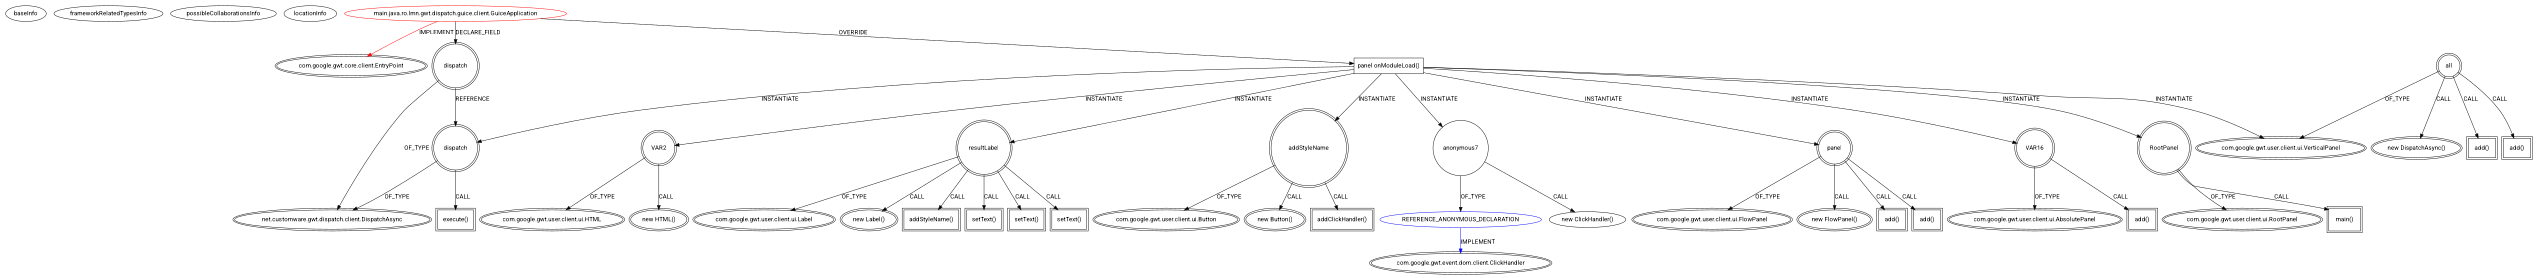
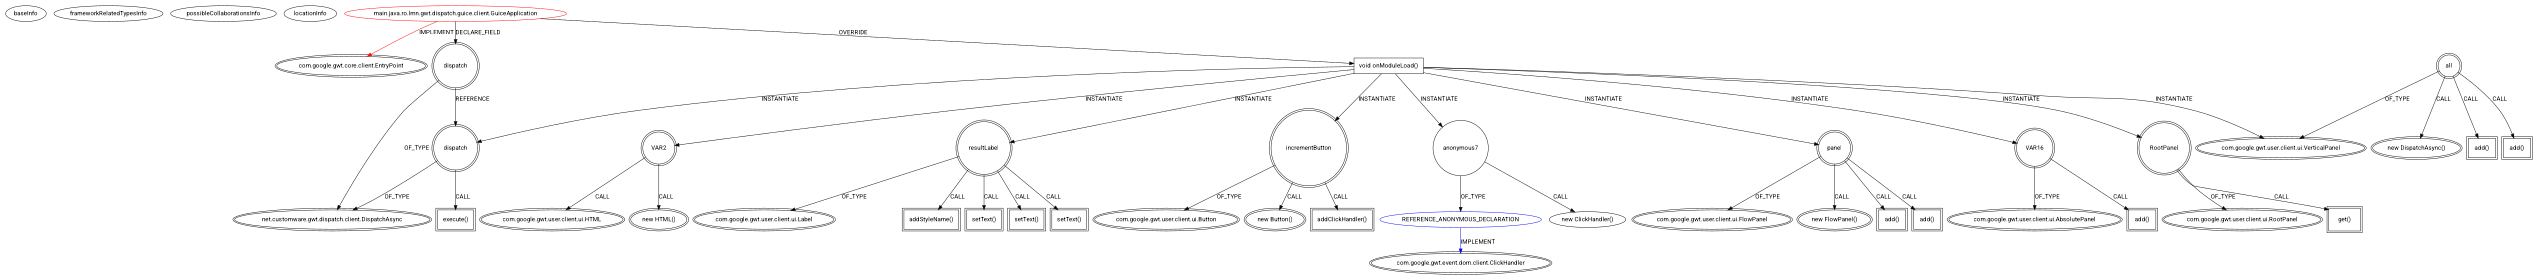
node "panel onModuleLoad()": label "panel onModuleLoad()" -> "void onModuleLoad()"
node "addStyleName": label "addStyleName" -> "incrementButton"
edge "VAR2" -> "com.google.gwt.user.client.ui.HTML": label "OF_TYPE" -> "CALL"
node "new Label()": removed
node "main()": label "main()" -> "get()"
